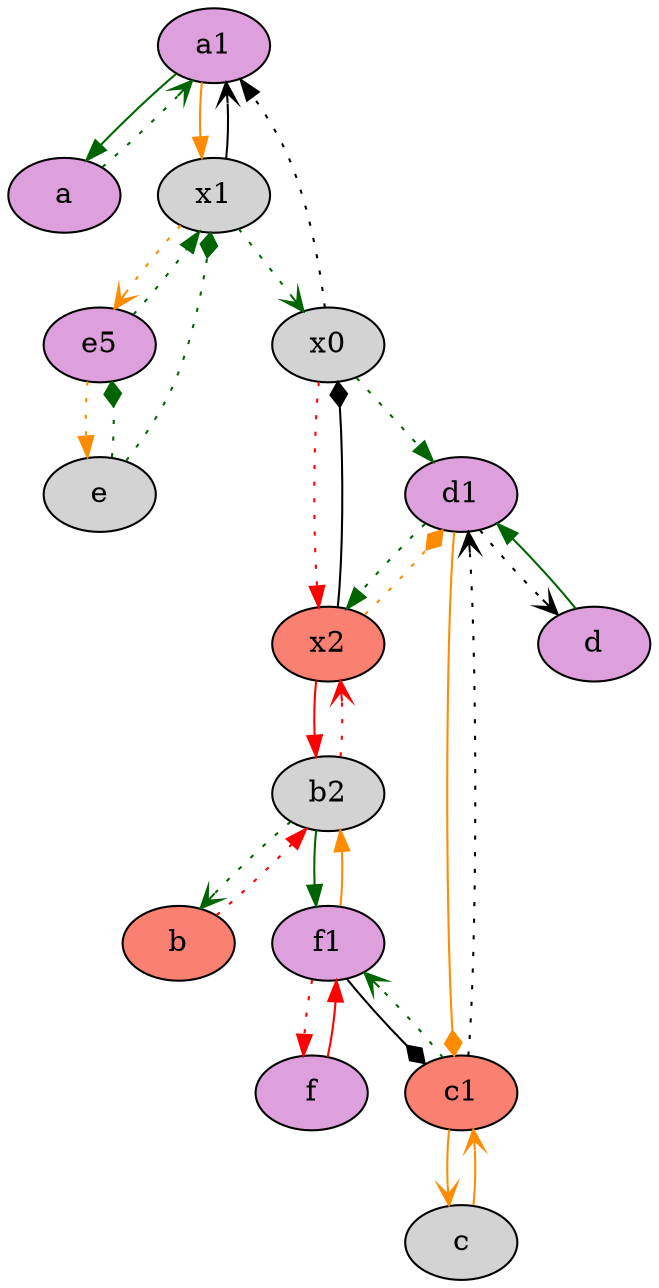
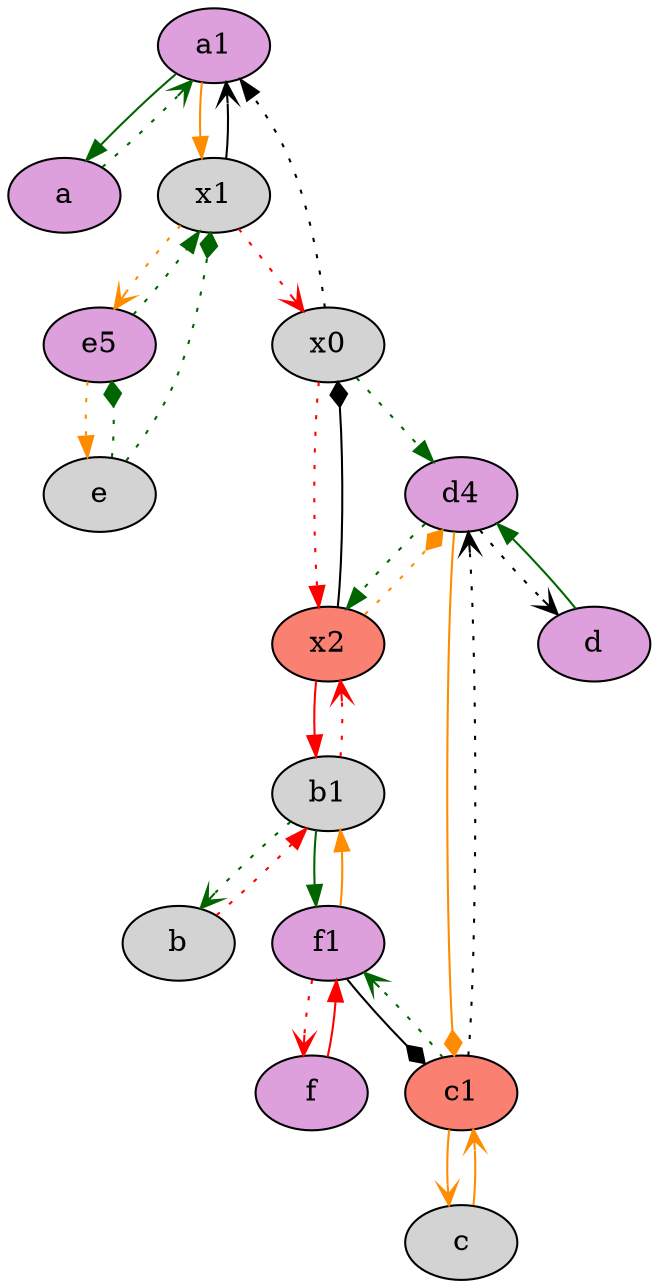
edge "x1" -> "x0": color darkgreen -> red
node "d1": label "d1" -> "d4"
node "b2": label "b2" -> "b1"
node "b": fillcolor salmon -> lightgrey
edge "f1" -> "f": arrowhead normal -> vee
